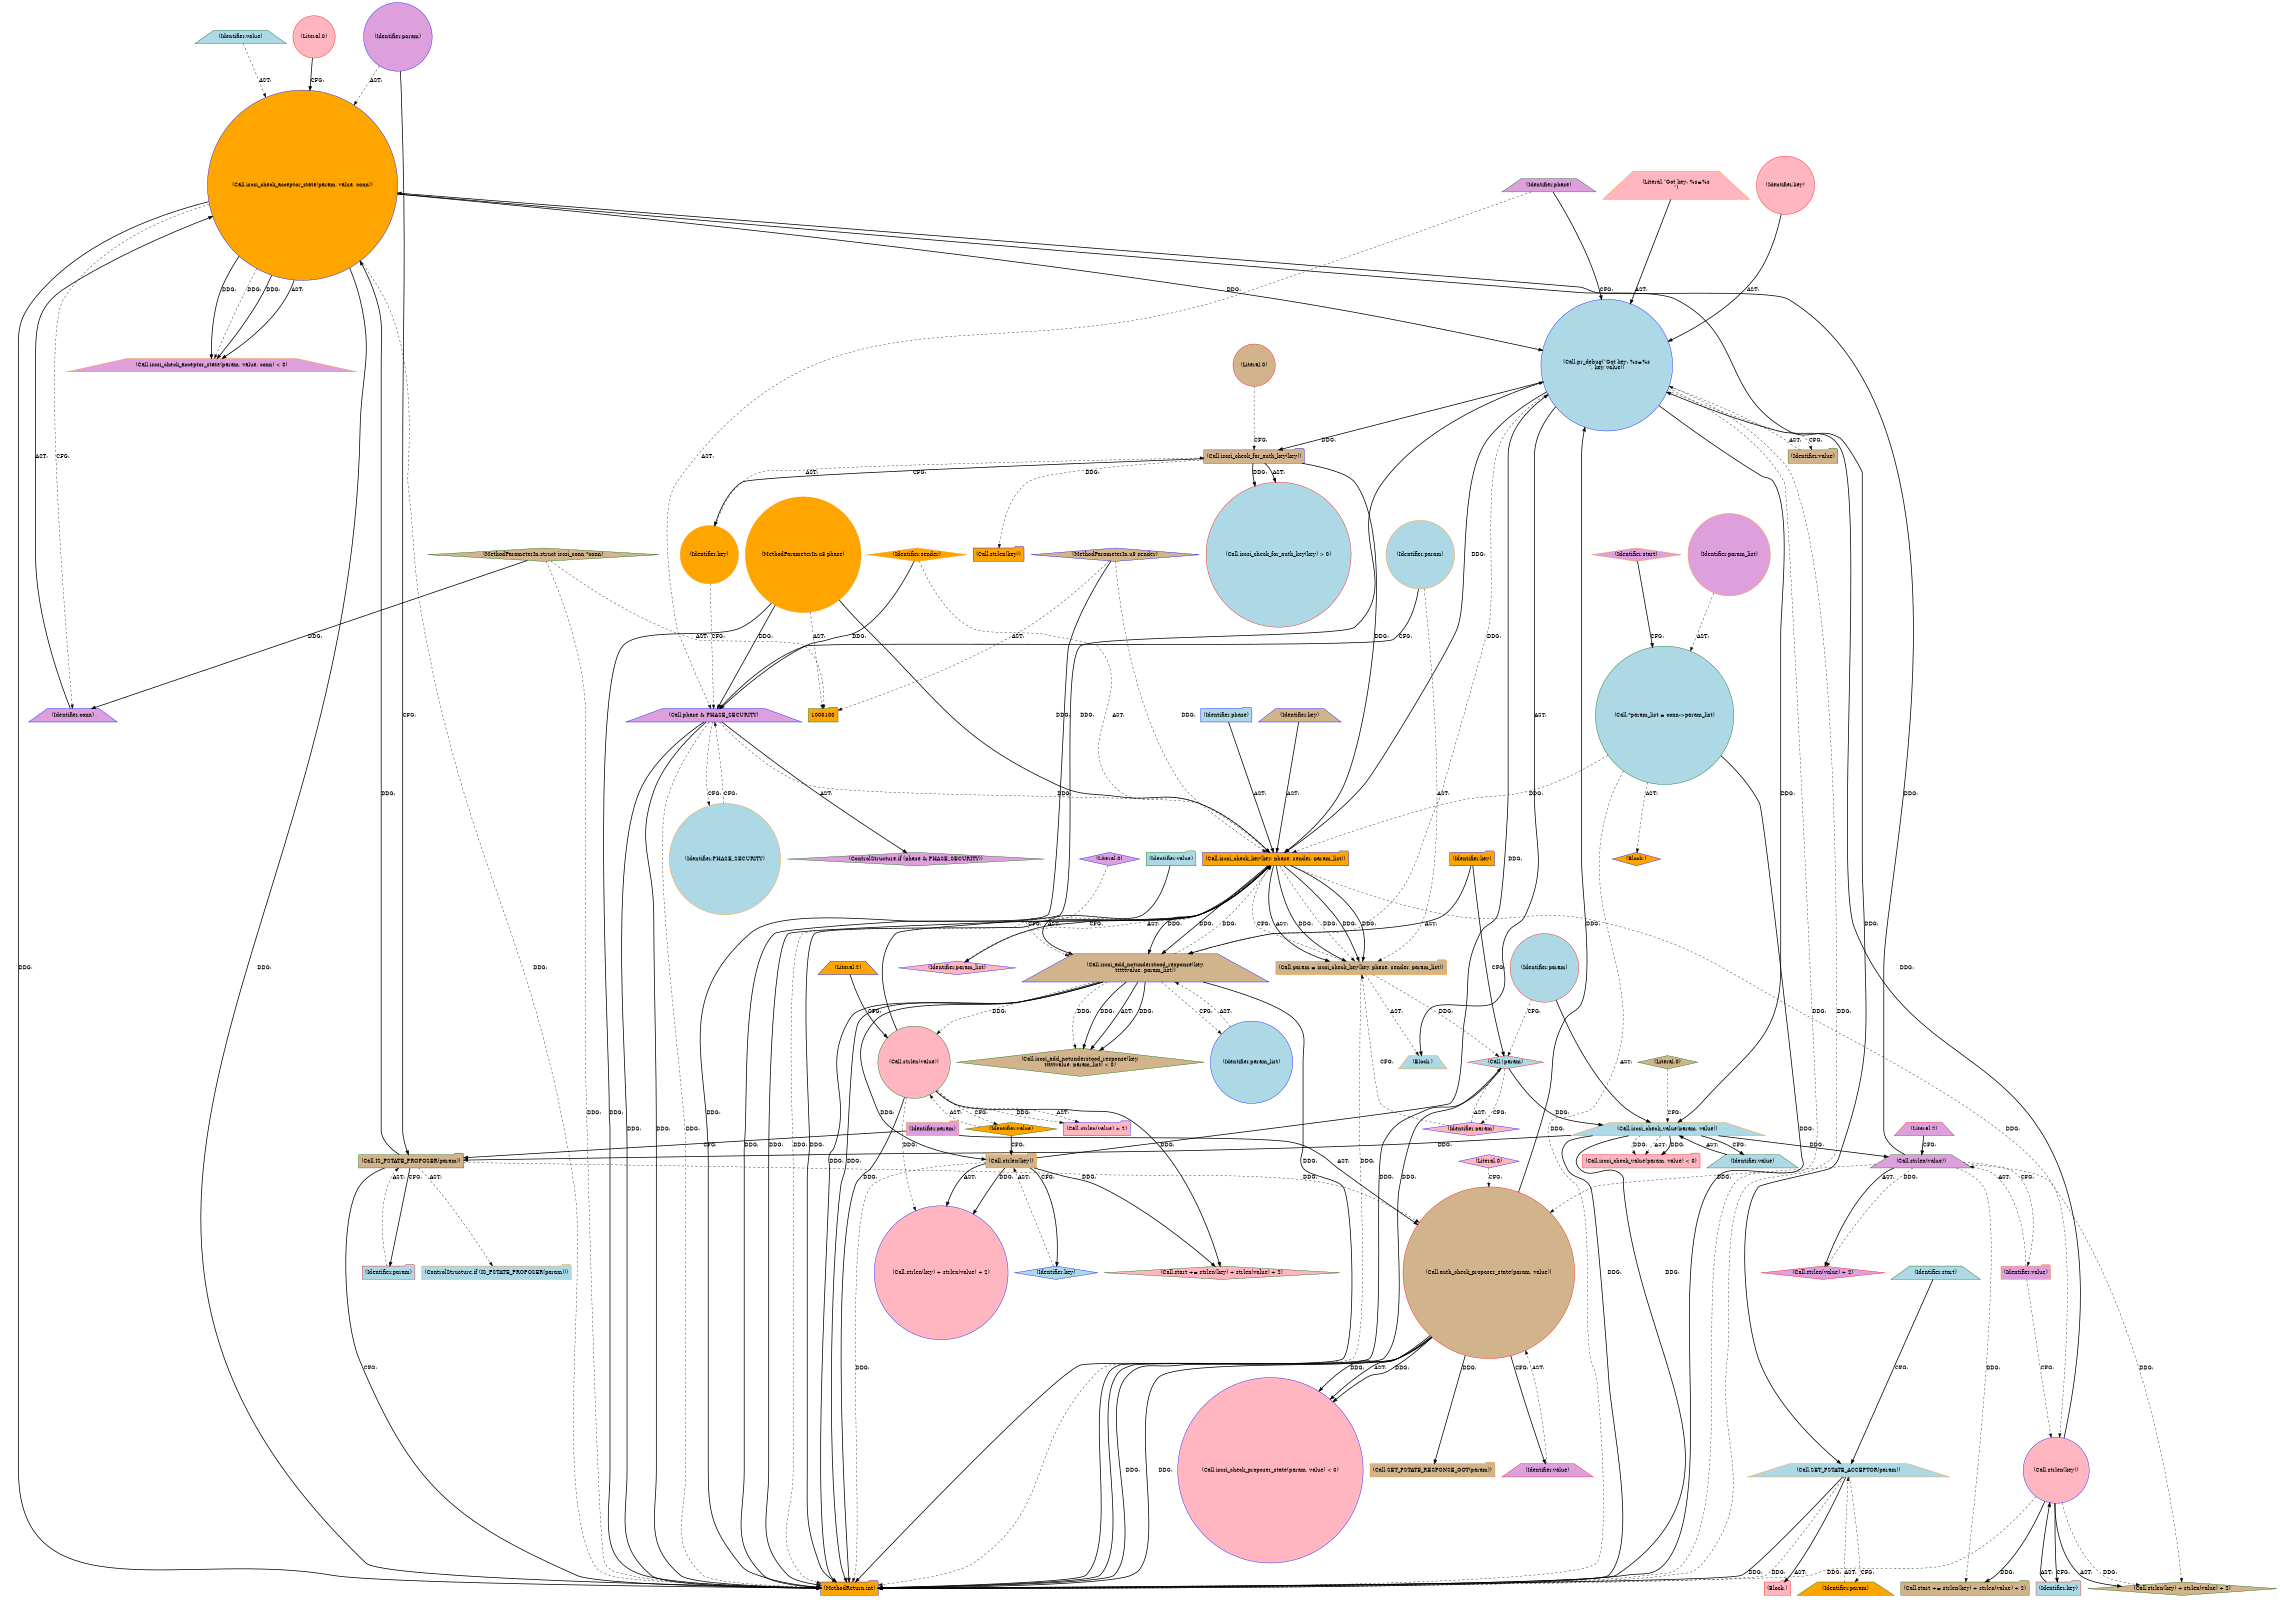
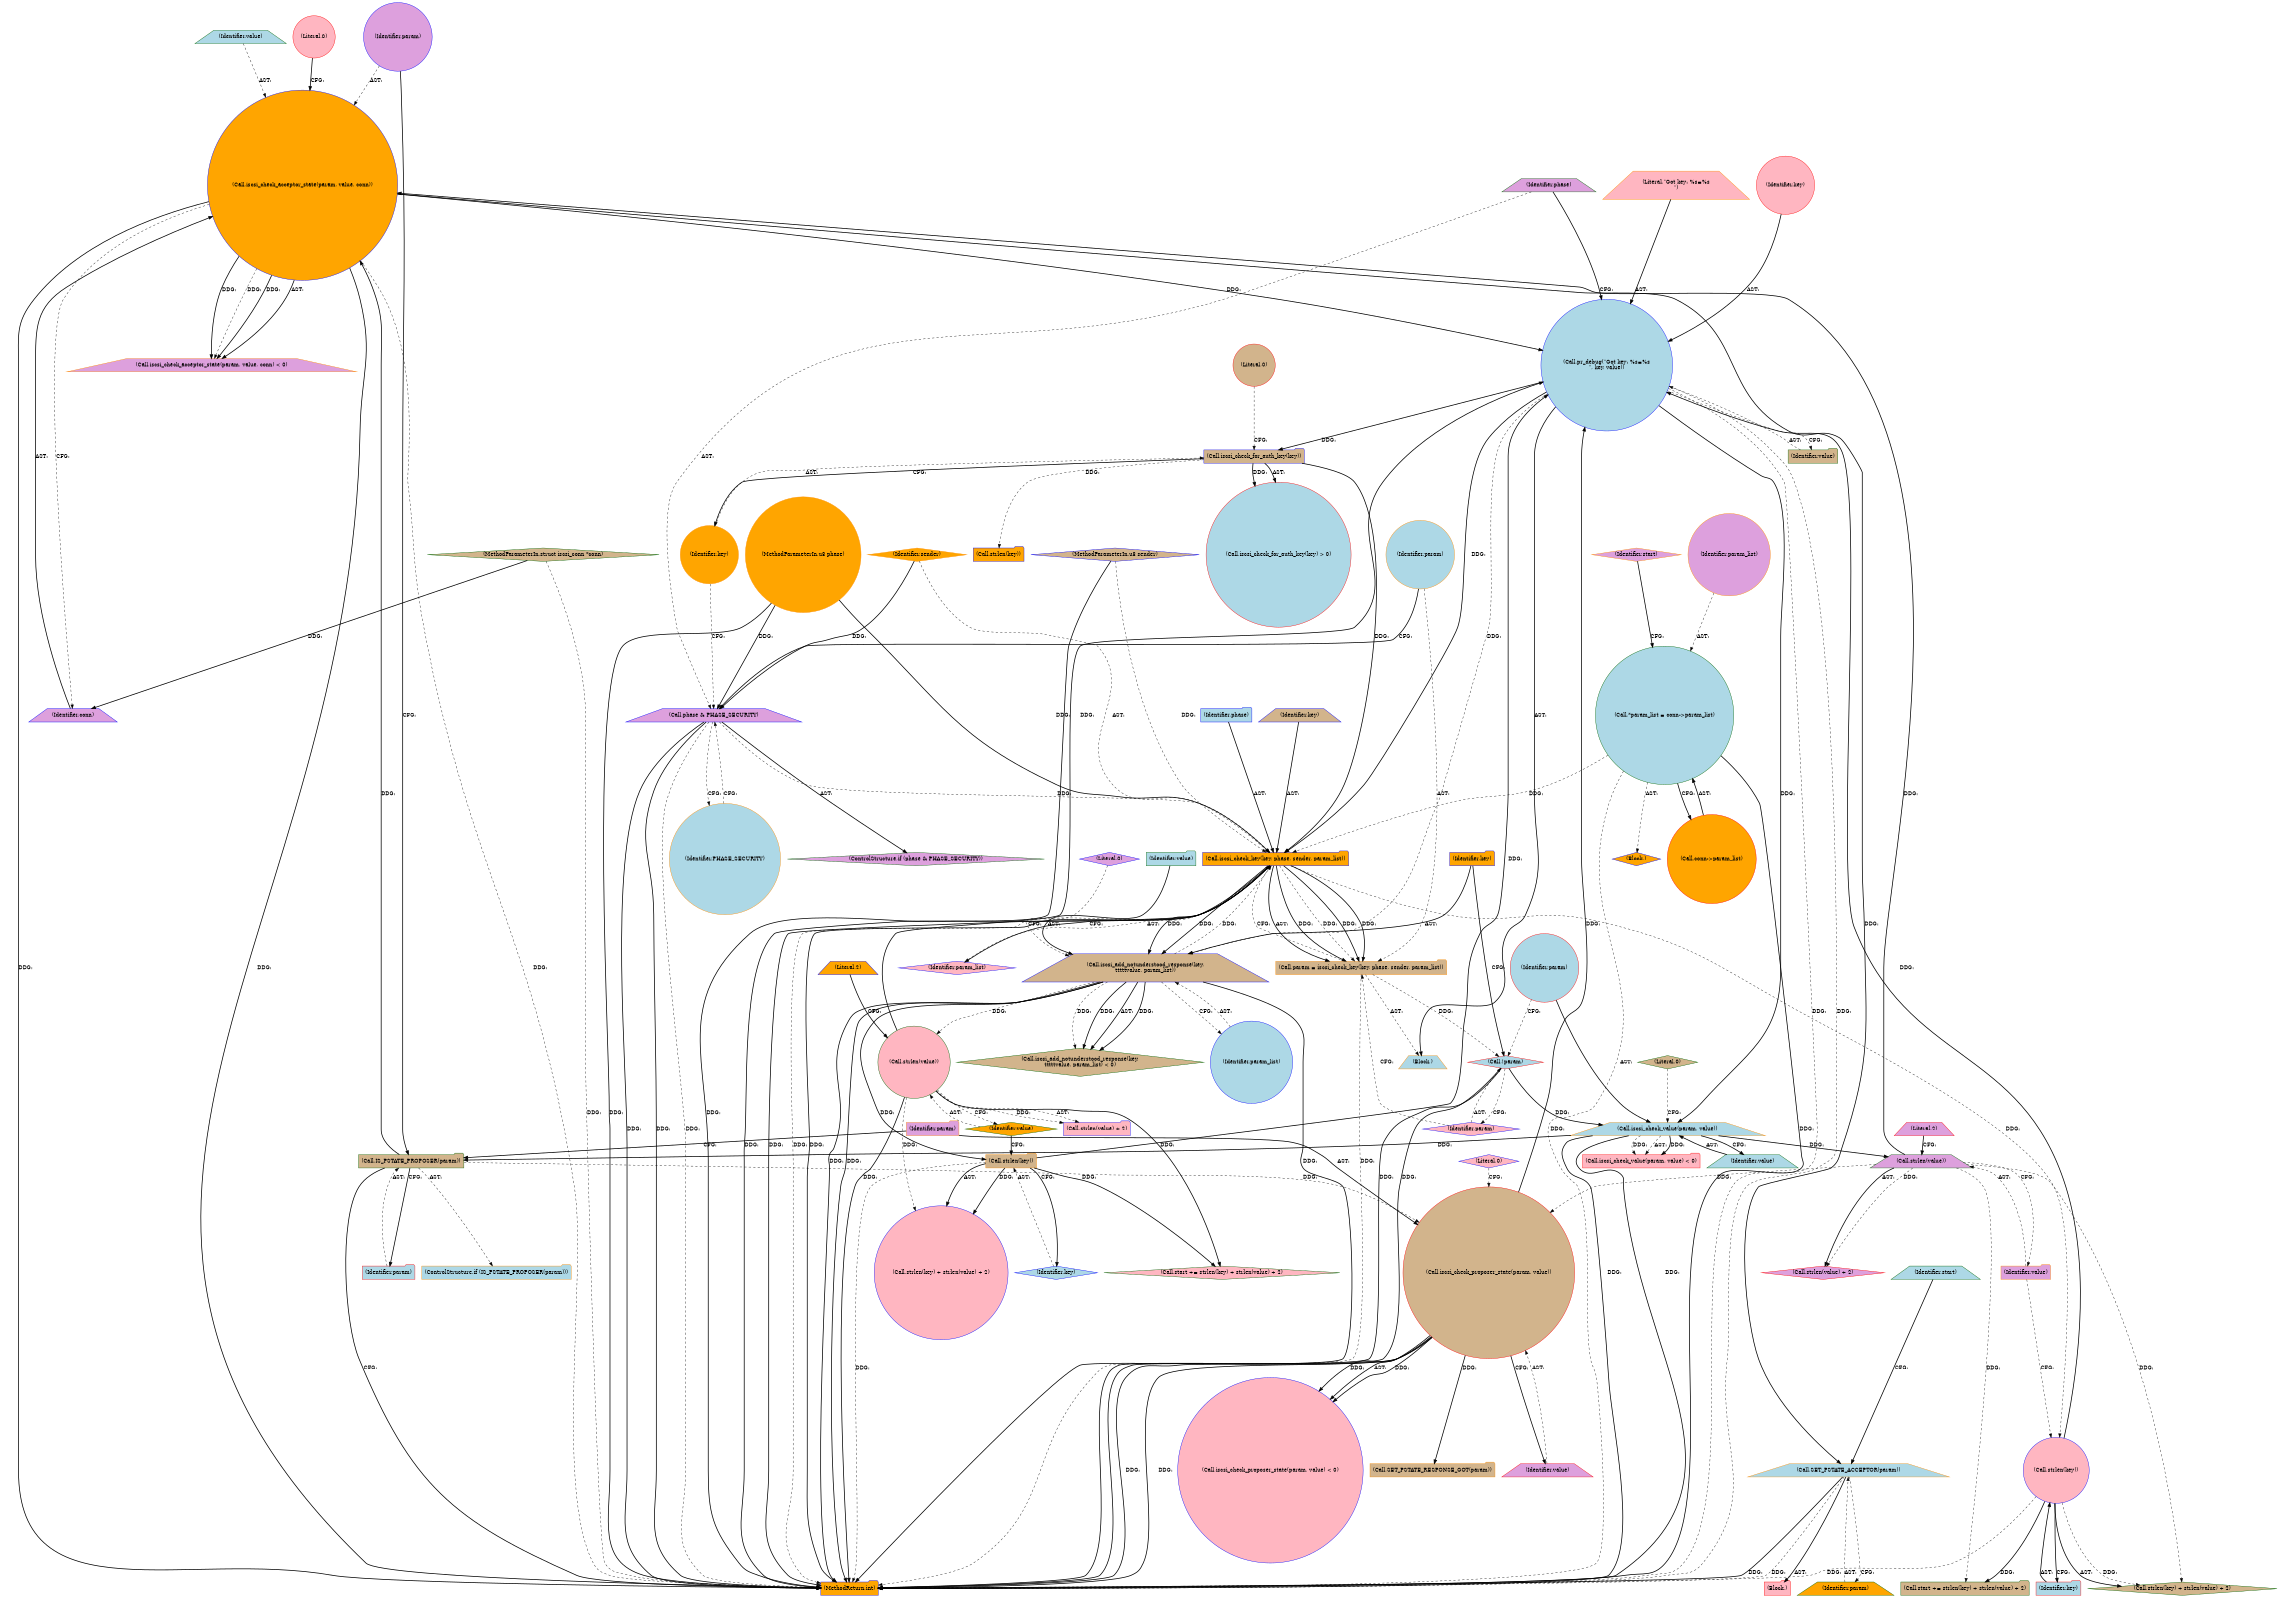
node "1000100": removed
node "(Call,conn->param_list)": added
node "(Call,auth_check_proposer_state(param, value))": label "(Call,auth_check_proposer_state(param, value))" -> "(Call,iscsi_check_proposer_state(param, value))"
